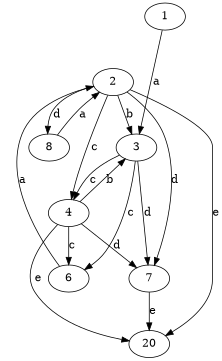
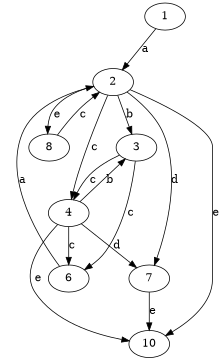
edge "1" -> "3": now "1" -> "2"
edge "2" -> "8": label "d" -> "e"
edge "8" -> "2": label "a" -> "c"
edge "3" -> "7": removed, label "d"
node "20": label "20" -> "10"
